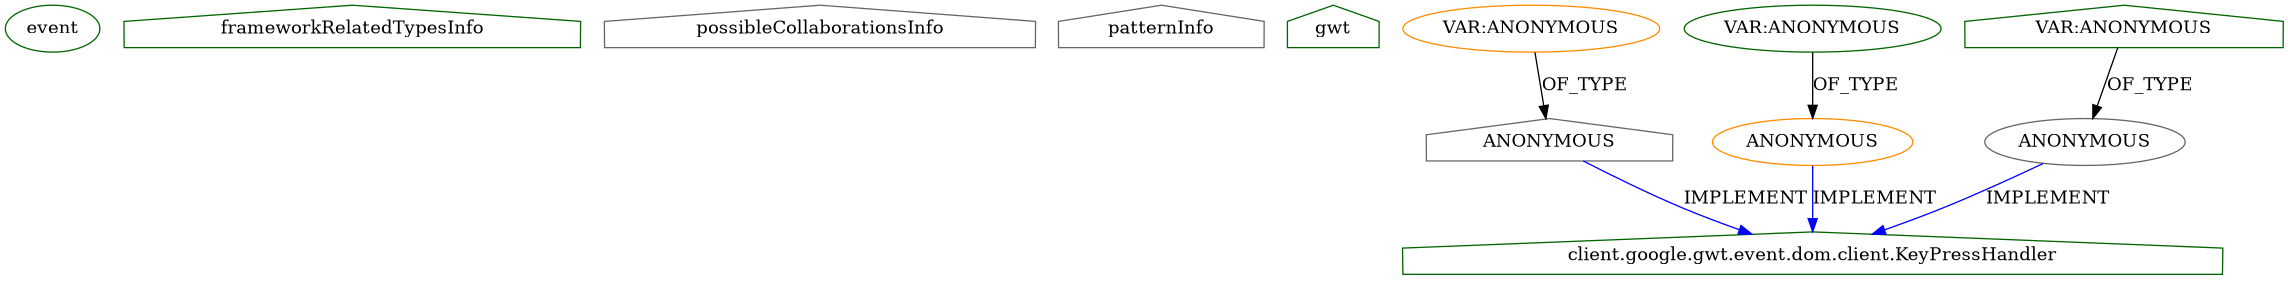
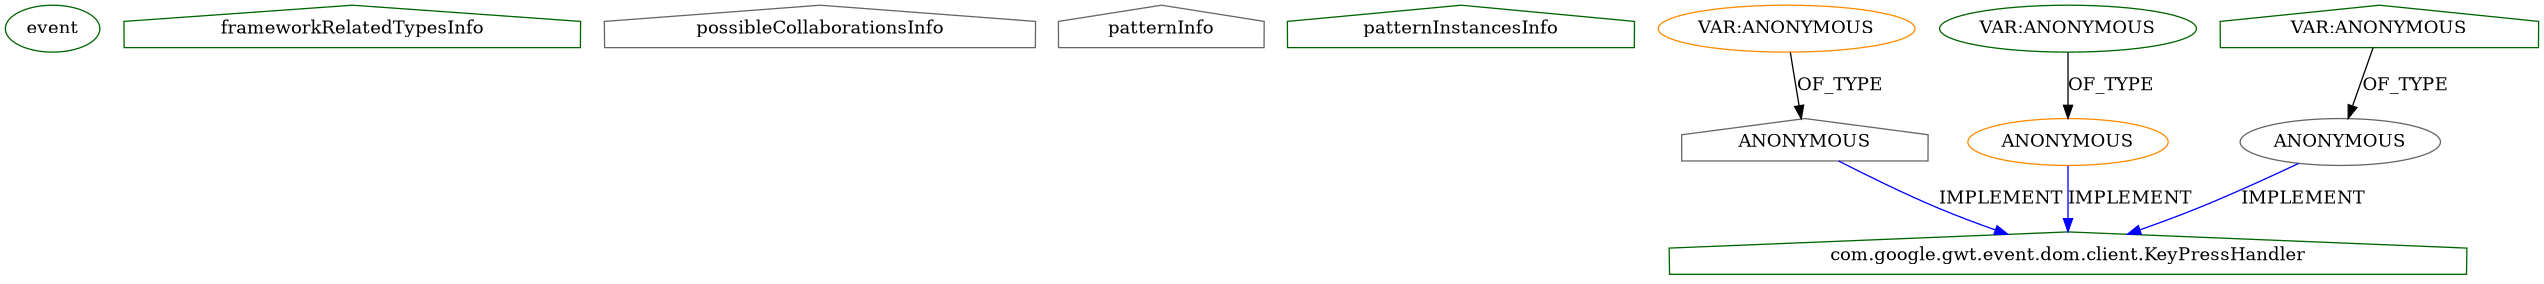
node "gwt": label "gwt" -> "patternInstancesInfo"
node "client.google.gwt.event.dom.client.KeyPressHandler": label "client.google.gwt.event.dom.client.KeyPressHandler" -> "com.google.gwt.event.dom.client.KeyPressHandler"
